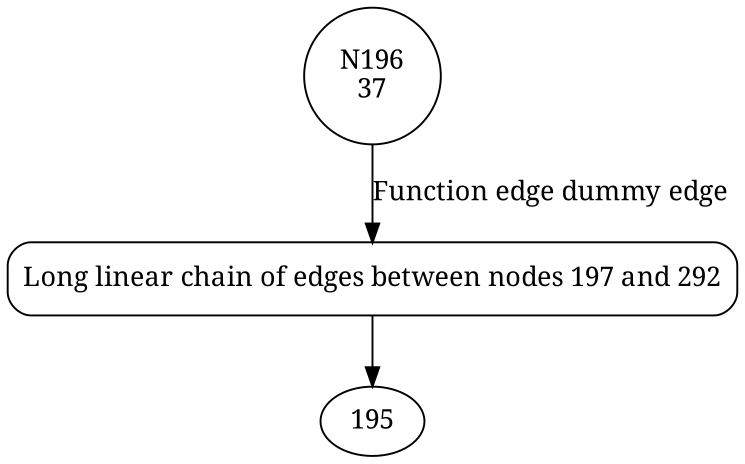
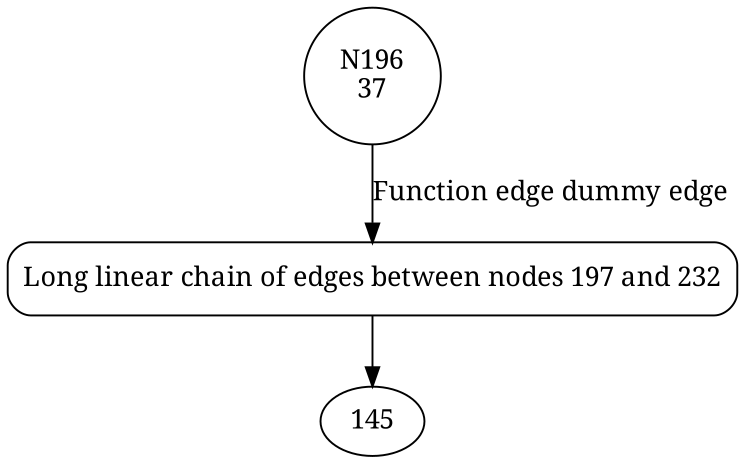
node "Long linear chain of edges between nodes 197 and 292": label "Long linear chain of edges between nodes 197 and 292" -> "Long linear chain of edges between nodes 197 and 232"
node "195": label "195" -> "145"
